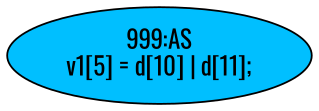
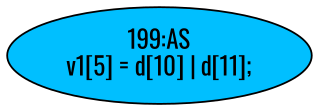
node "999:AS v1[5] = d[10] | d[11];": label "999:AS v1[5] = d[10] | d[11];" -> "199:AS v1[5] = d[10] | d[11];"
